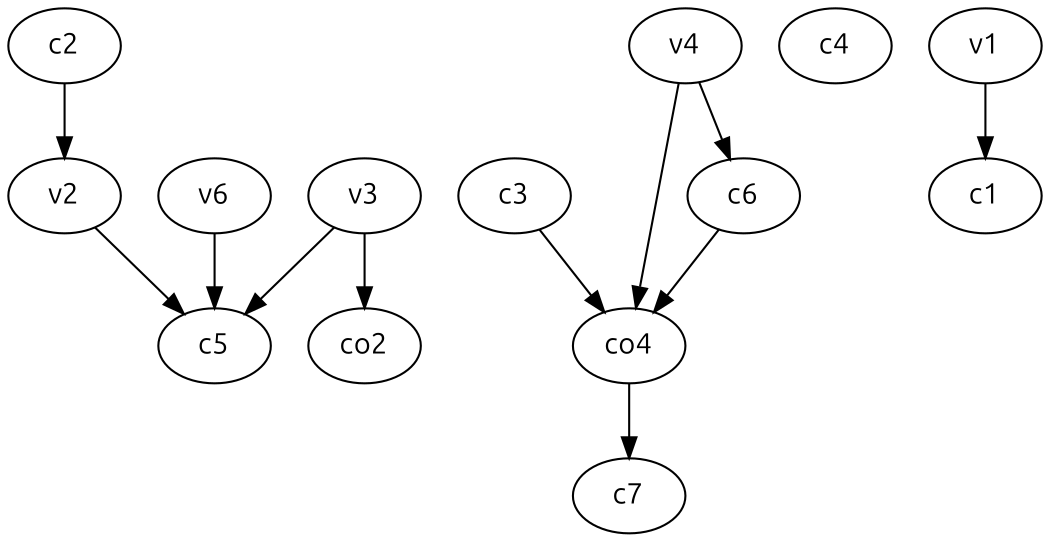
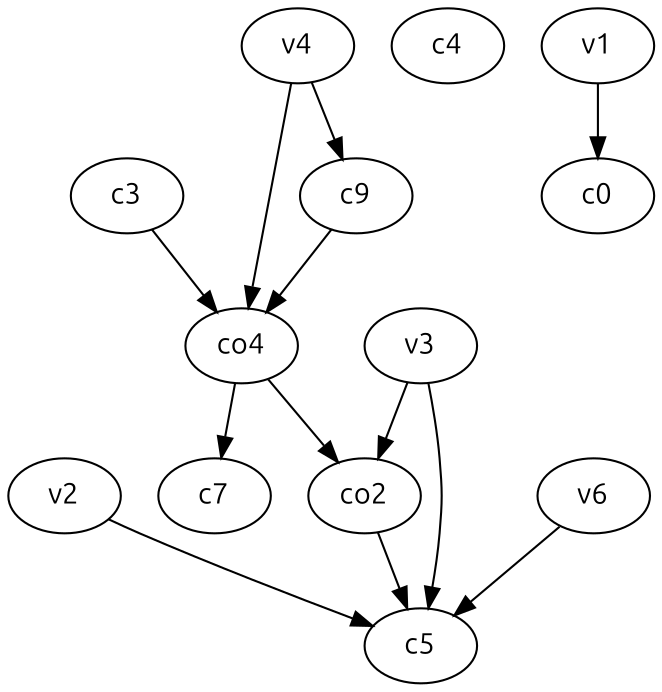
node "c2": removed
node "c6": label "c6" -> "c9"
node "c1": label "c1" -> "c0"
edge "co4" -> "co2": added
edge "co2" -> "c5": added
